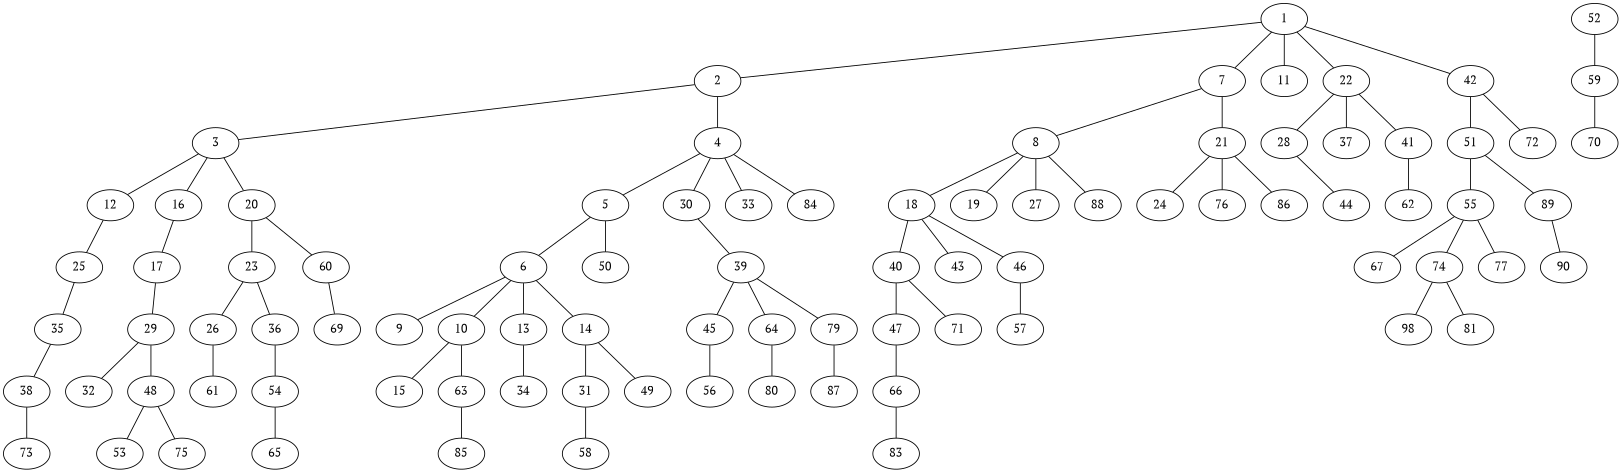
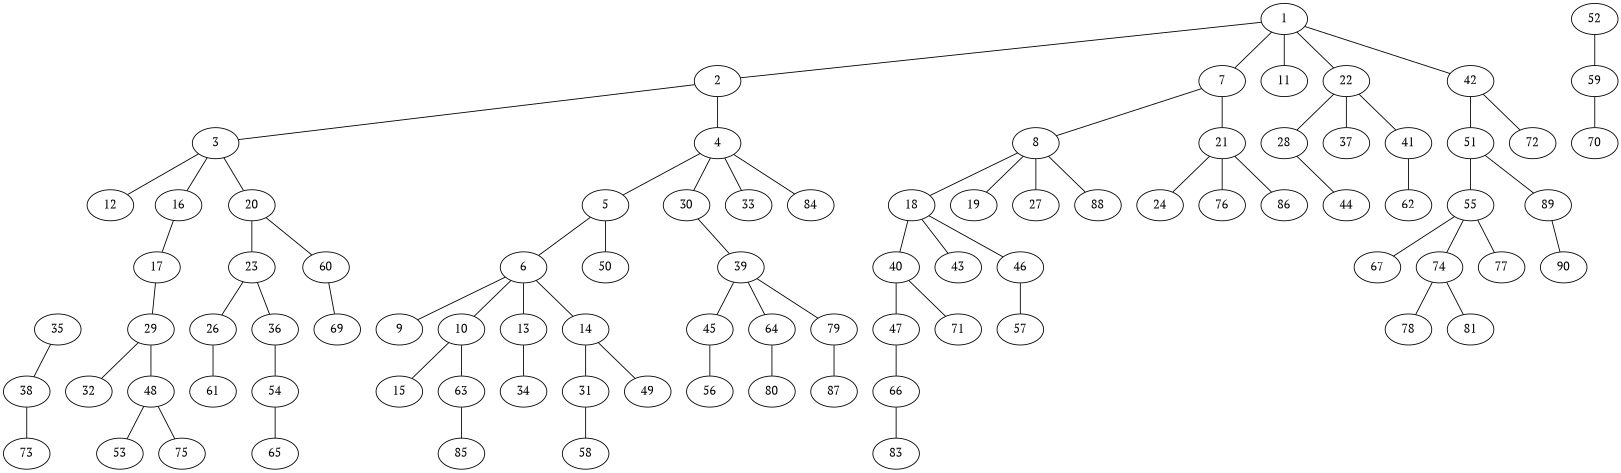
node "25": removed
node "98": label "98" -> "78"
